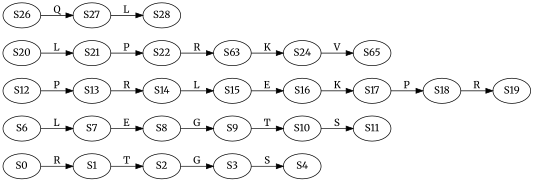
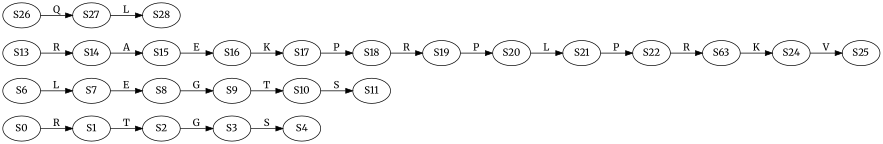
node "S65": label "S65" -> "S25"
edge "S19" -> "S20": added, label "P"
edge "S14" -> "S15": label "L" -> "A"
node "S12": removed
